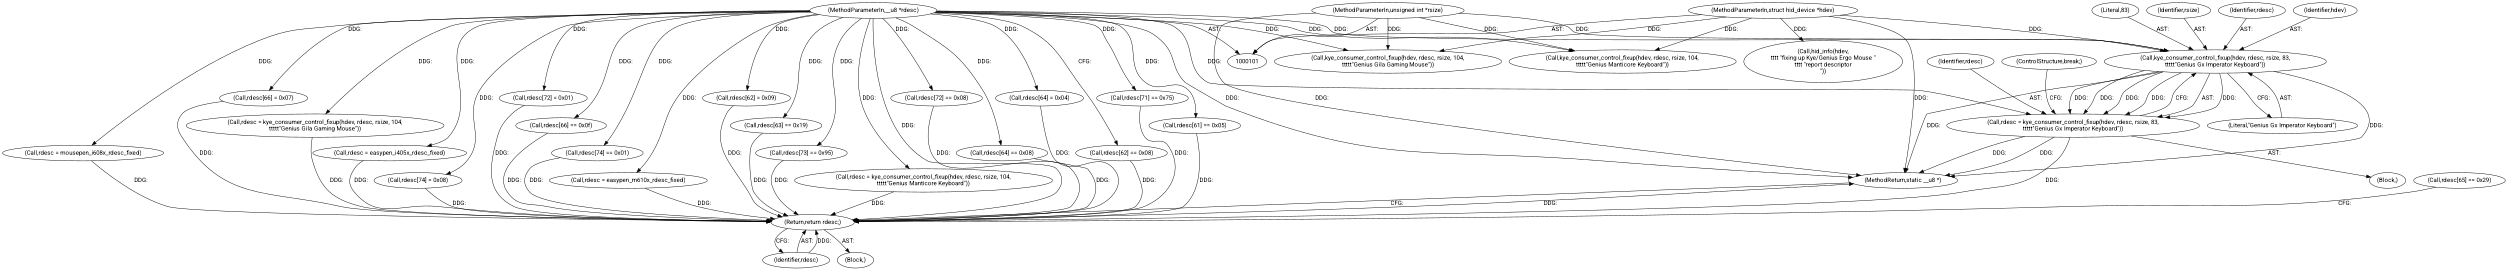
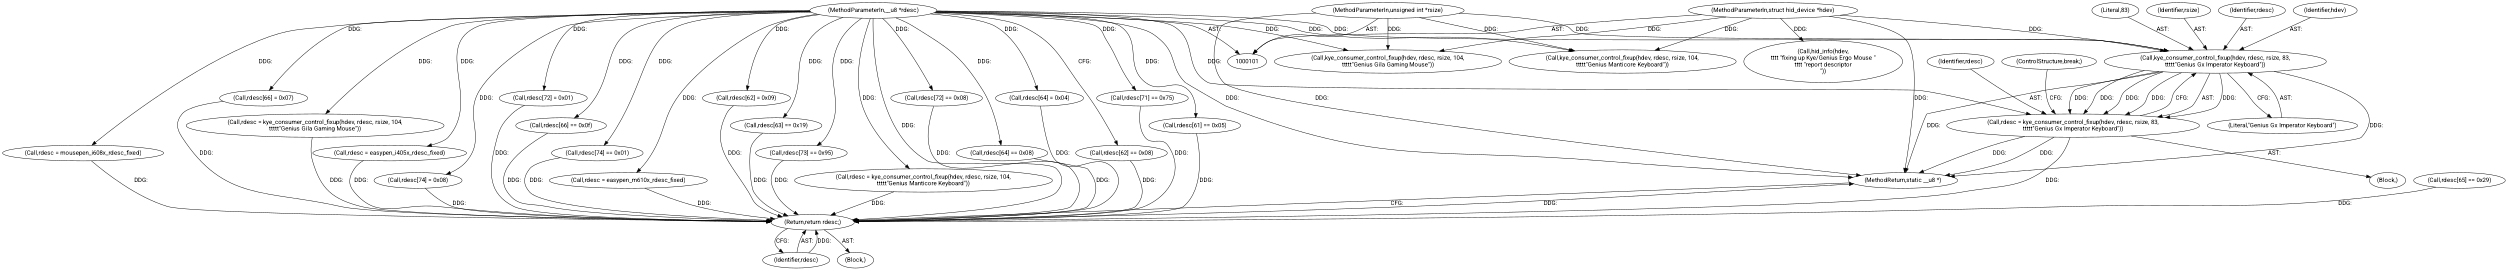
edge "(Call,rdesc[65] == 0x29)" -> "(Return,return rdesc;)": label "CFG: " -> "DDG: "
